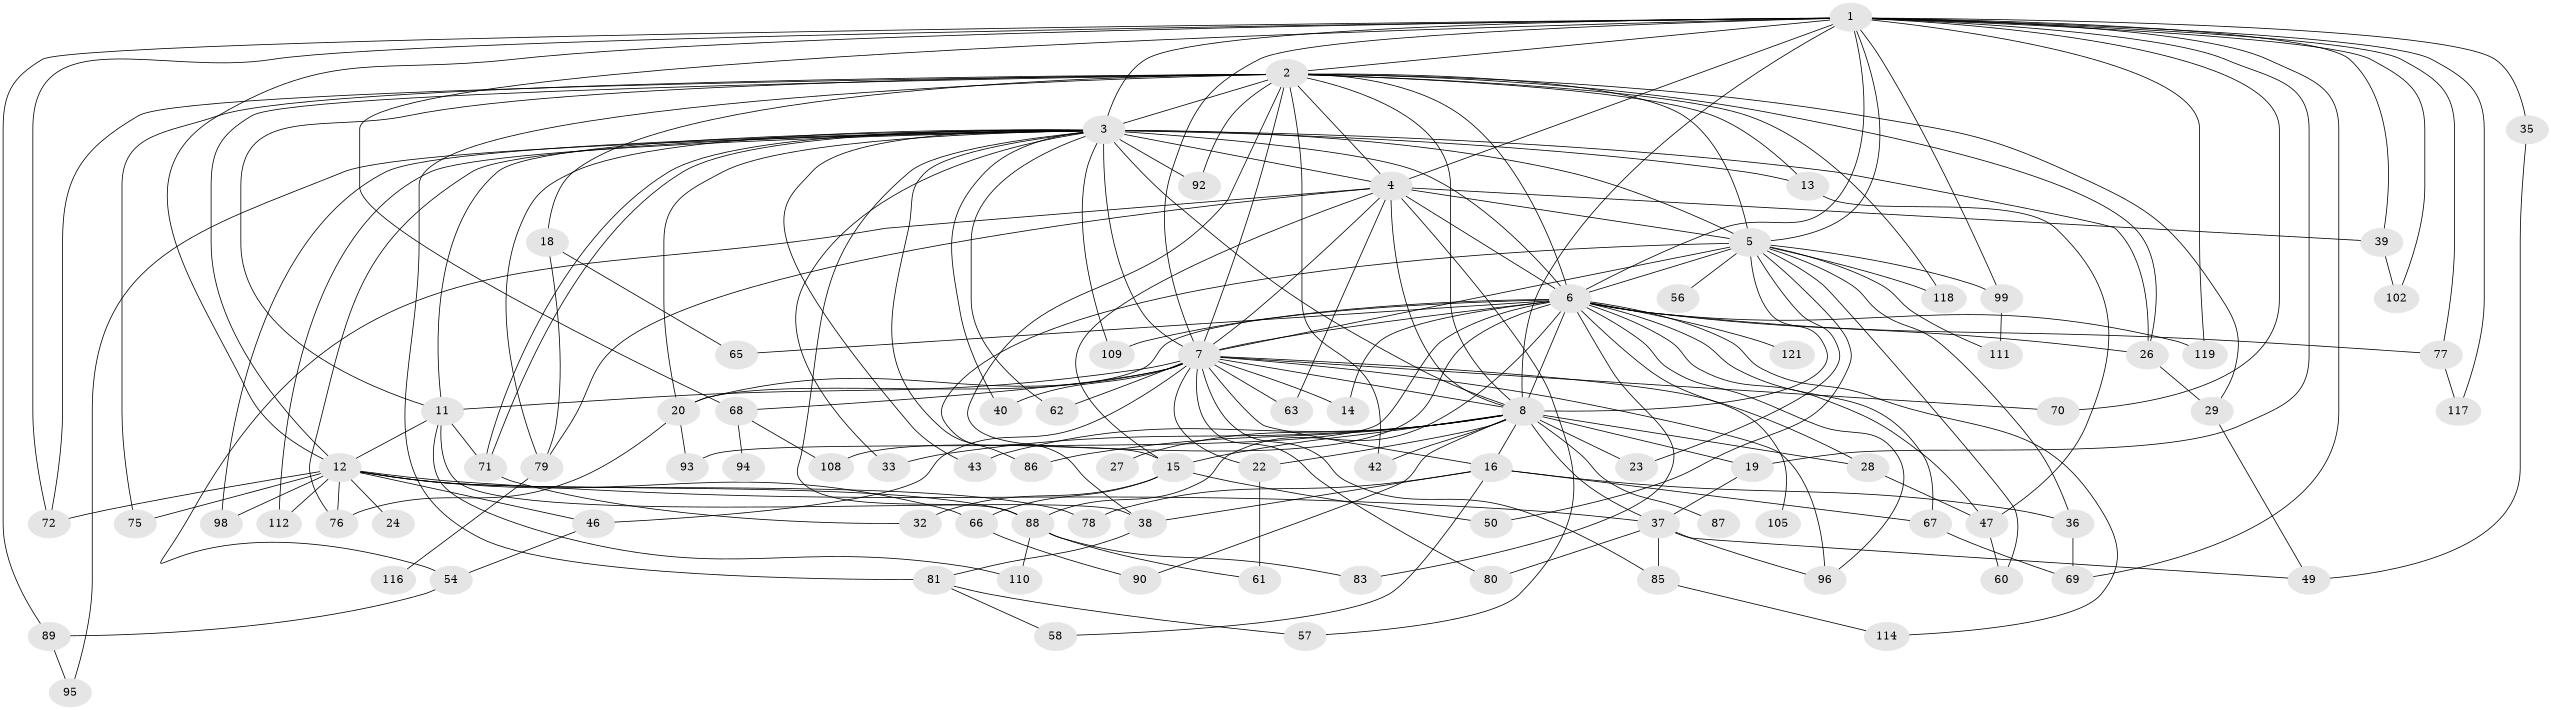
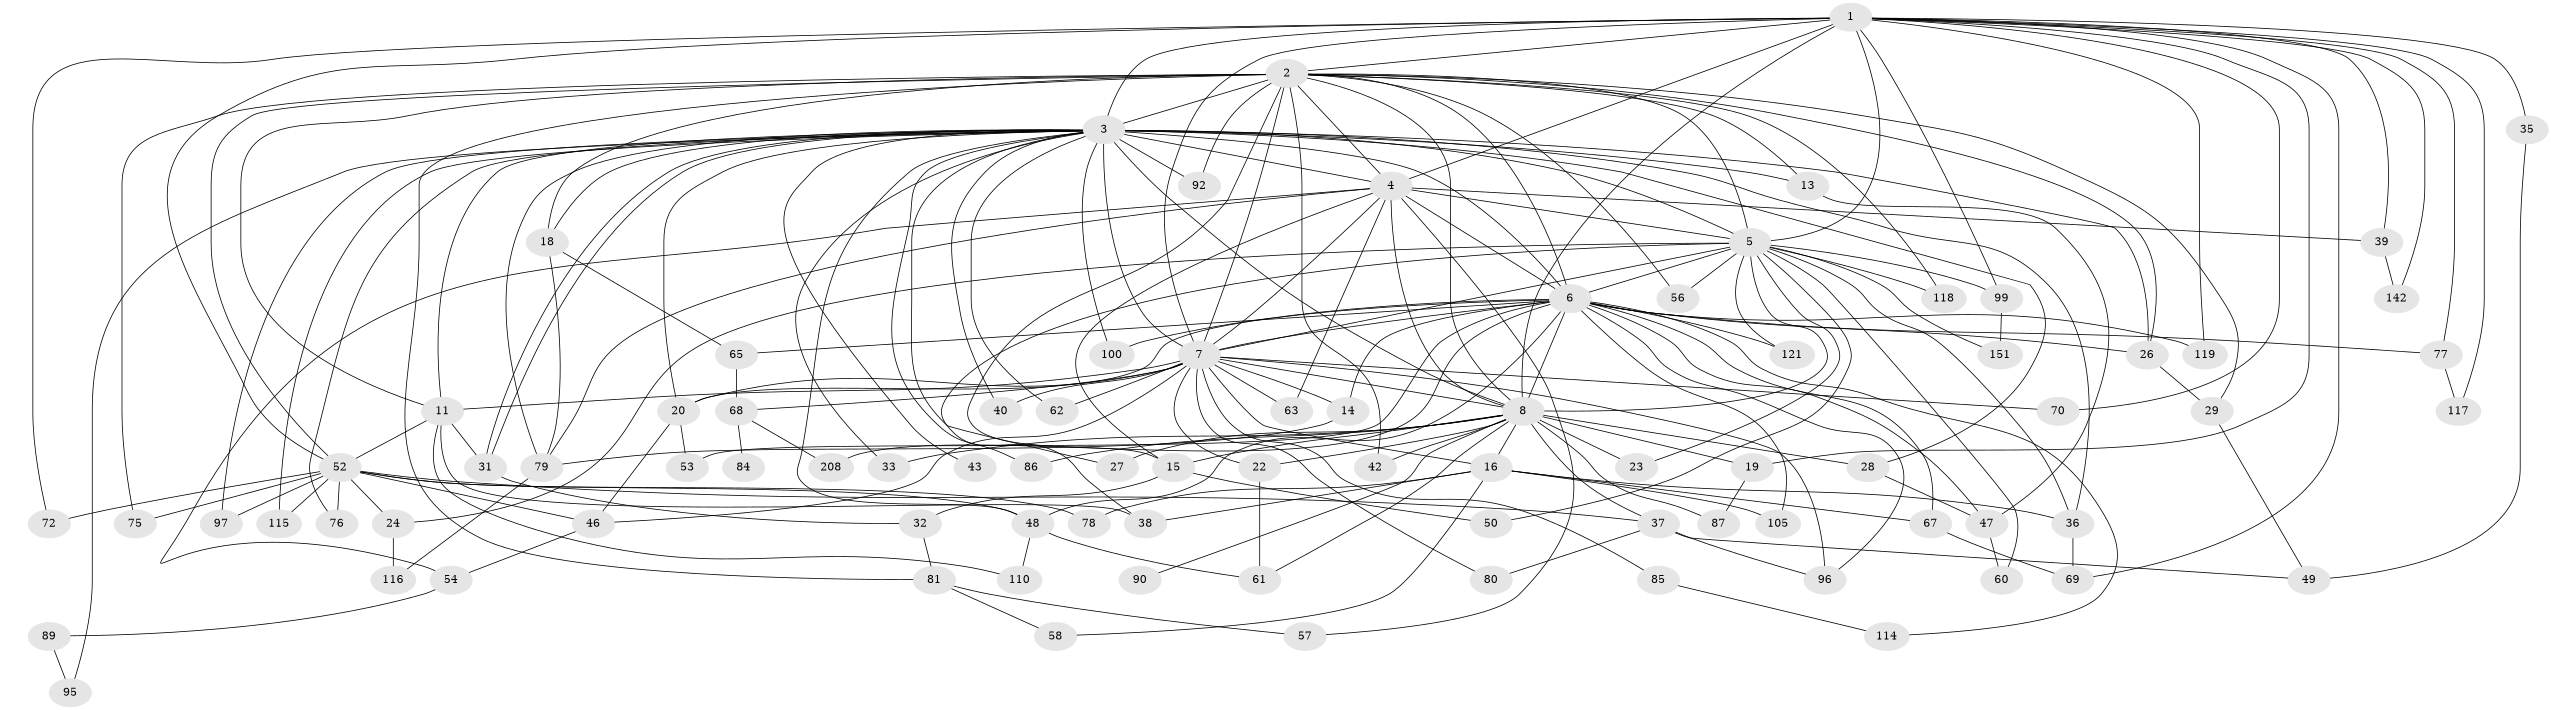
edge "1" -- "89": removed
edge "1" -- "68": now "65" -- "68"
edge "2" -- "72": now "2" -- "56"
edge "3" -- "18": added
edge "3" -- "36": added
edge "1" -- "6": removed
edge "5" -- "24": added
node "102": label "102" -> "142"
edge "3" -- "27": added
edge "5" -- "121": added
node "109": label "109" -> "100"
node "111": label "111" -> "151"
edge "7" -- "28": now "3" -- "28"
edge "8" -- "43": now "8" -- "61"
edge "14" -- "79": added
node "12": label "12" -> "52"
node "71": label "71" -> "31"
node "93": label "93" -> "53"
node "94": label "94" -> "84"
node "108": label "108" -> "208"
edge "20" -- "76": now "20" -- "46"
edge "16" -- "105": added
edge "19" -- "37": now "19" -- "87"
node "98": label "98" -> "97"
node "112": label "112" -> "115"
node "66": removed
node "88": label "88" -> "48"
edge "24" -- "116": added
edge "37" -- "85": removed
edge "38" -- "81": now "32" -- "81"
node "83": removed
